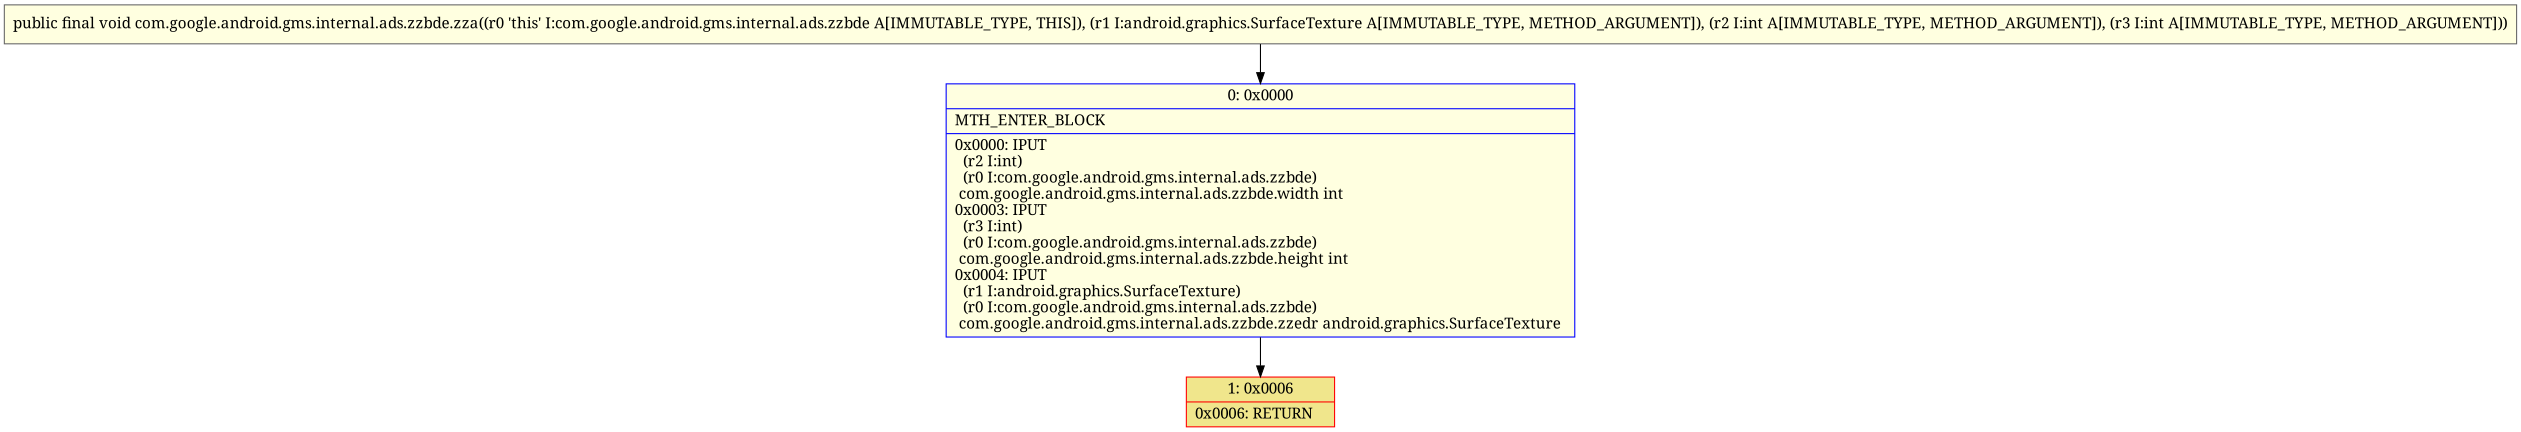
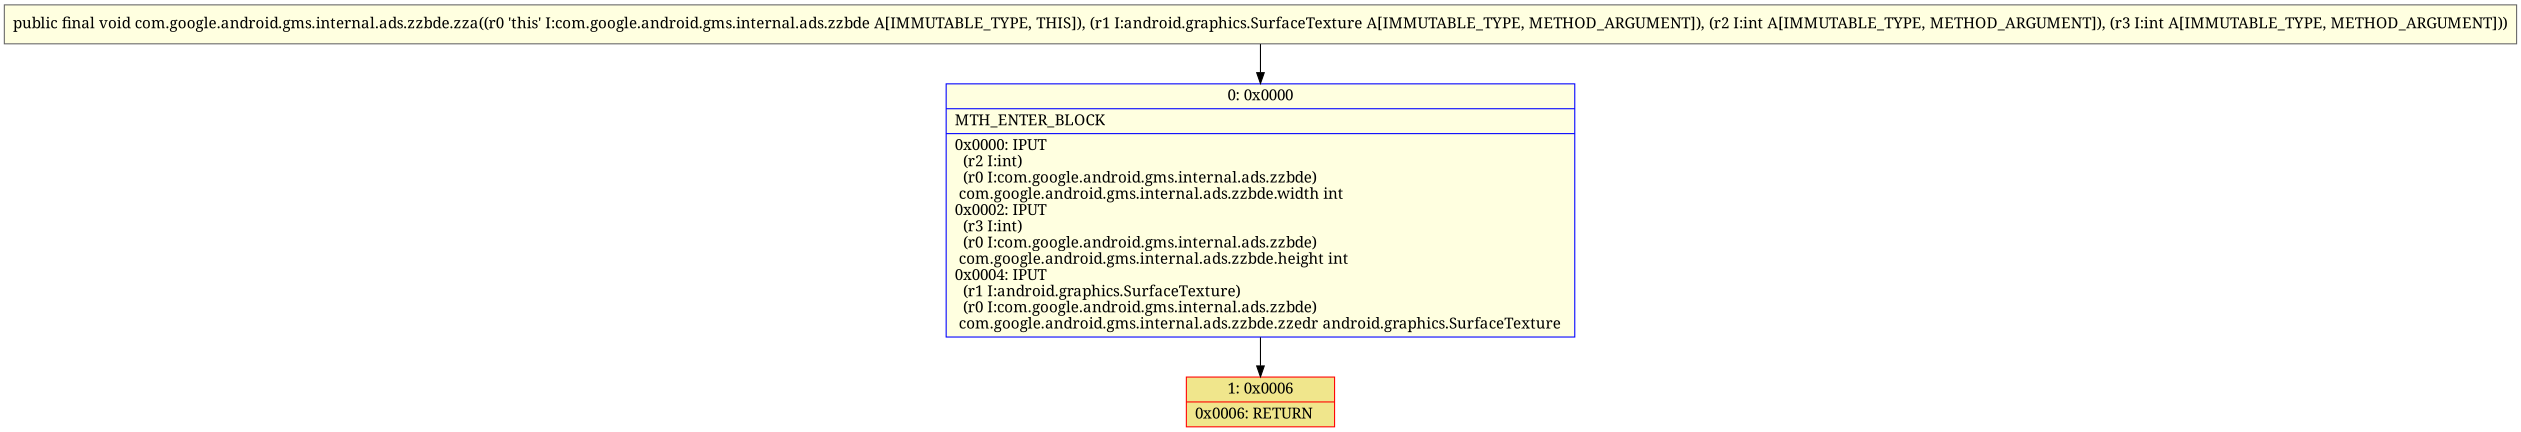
node "0: 0x0000": text "0x0003: IPUT" -> "0x0002: IPUT"
